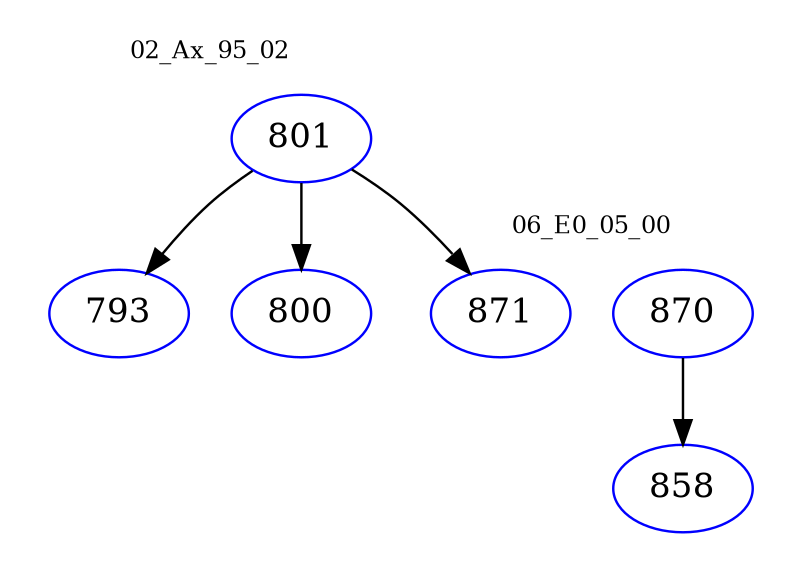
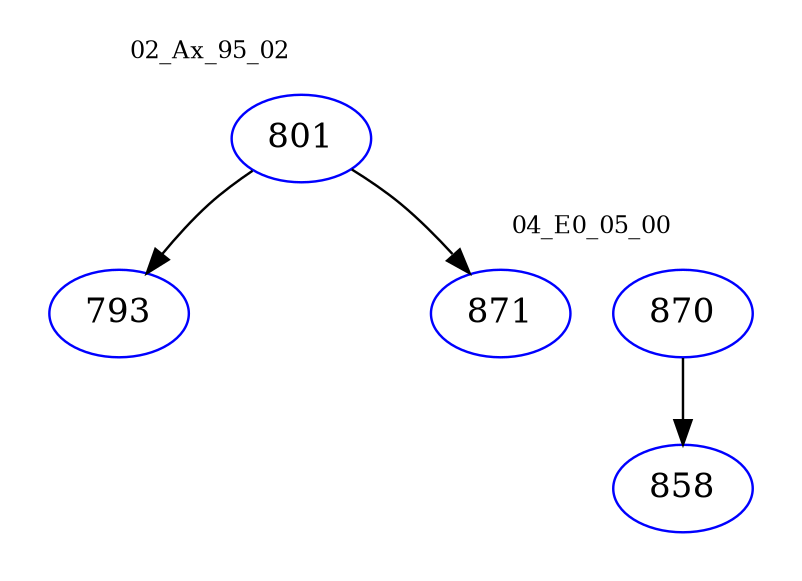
cluster "06_E0_05_00": label "06_E0_05_00" -> "04_E0_05_00"
node "800": removed
